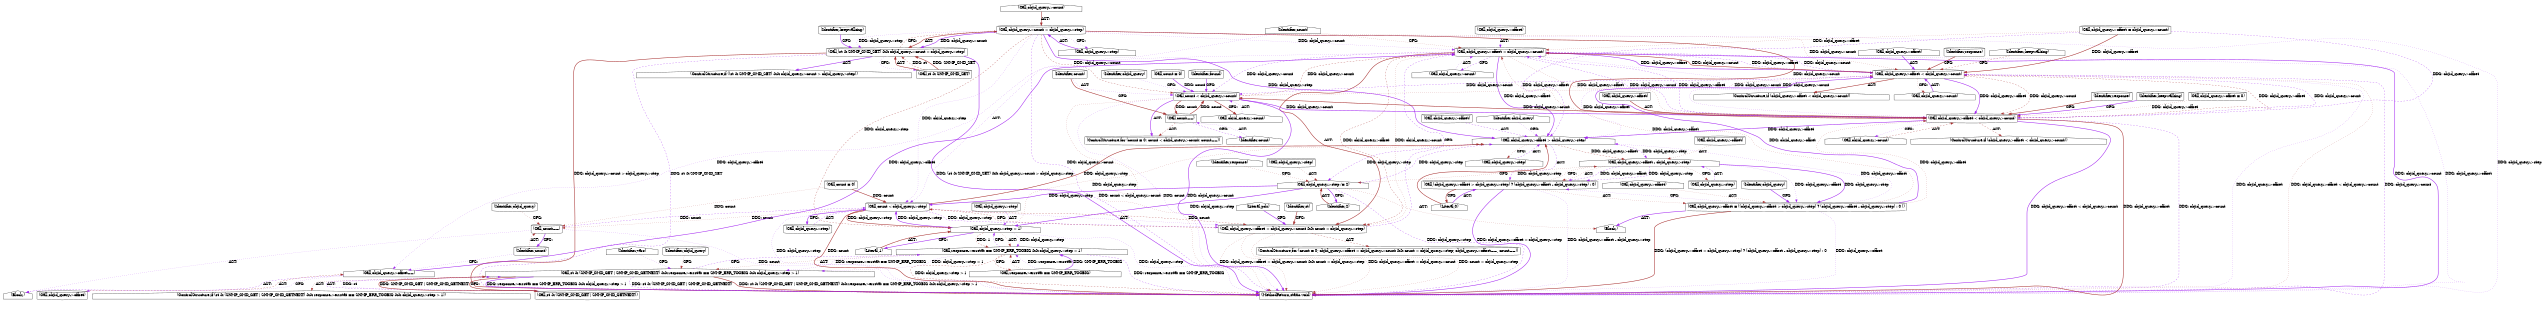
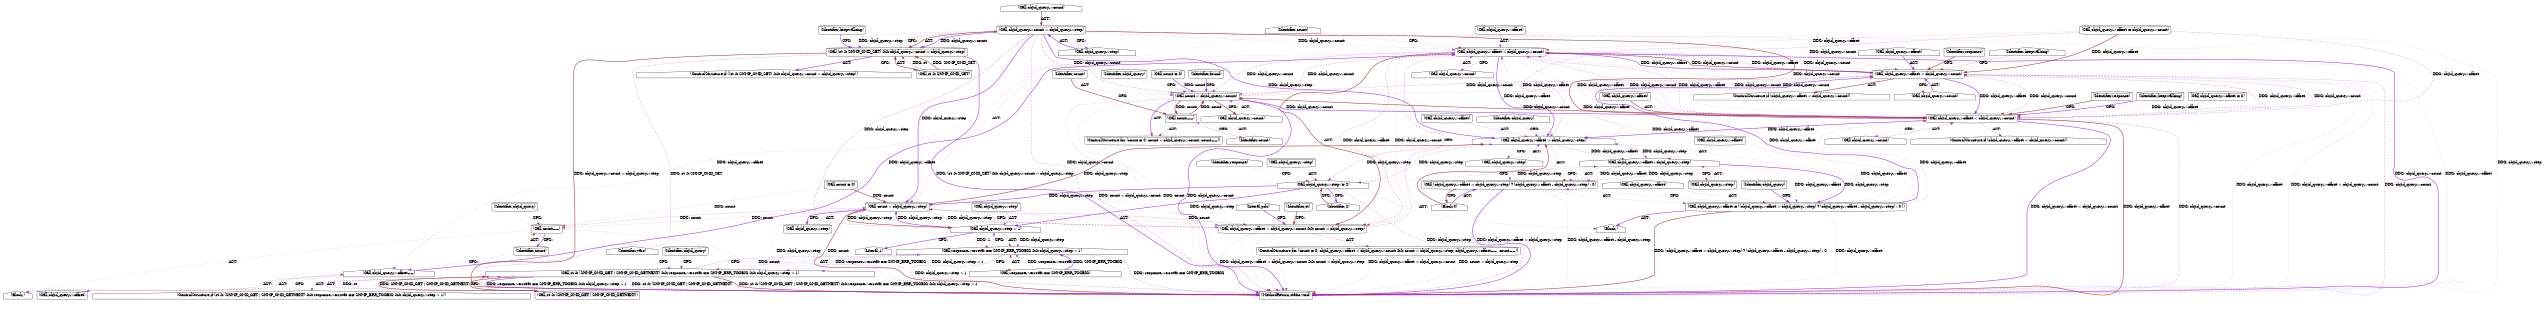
edge "(Call,objid_query->count > objid_query->step)" -> "(Call,count < objid_query->step)": style dotted -> bold
edge "(Call,objid_query->step > 1)" -> "(Call,objid_query->offset > objid_query->step)": removed, label "DDG: objid_query->step"
edge "(Identifier,2)" -> "(Call,objid_query->step /= 2)": label "AST: " -> "CFG: "
node "(Literal,0)": label "(Literal,0)" -> "(Block,0)"
edge "(Literal,1)" -> "(Call,objid_query->step > 1)": removed, label "AST:"
edge "(Call,objid_query->step > 1)" -> "(MethodReturn,static void)": removed, label "DDG: objid_query->step"
